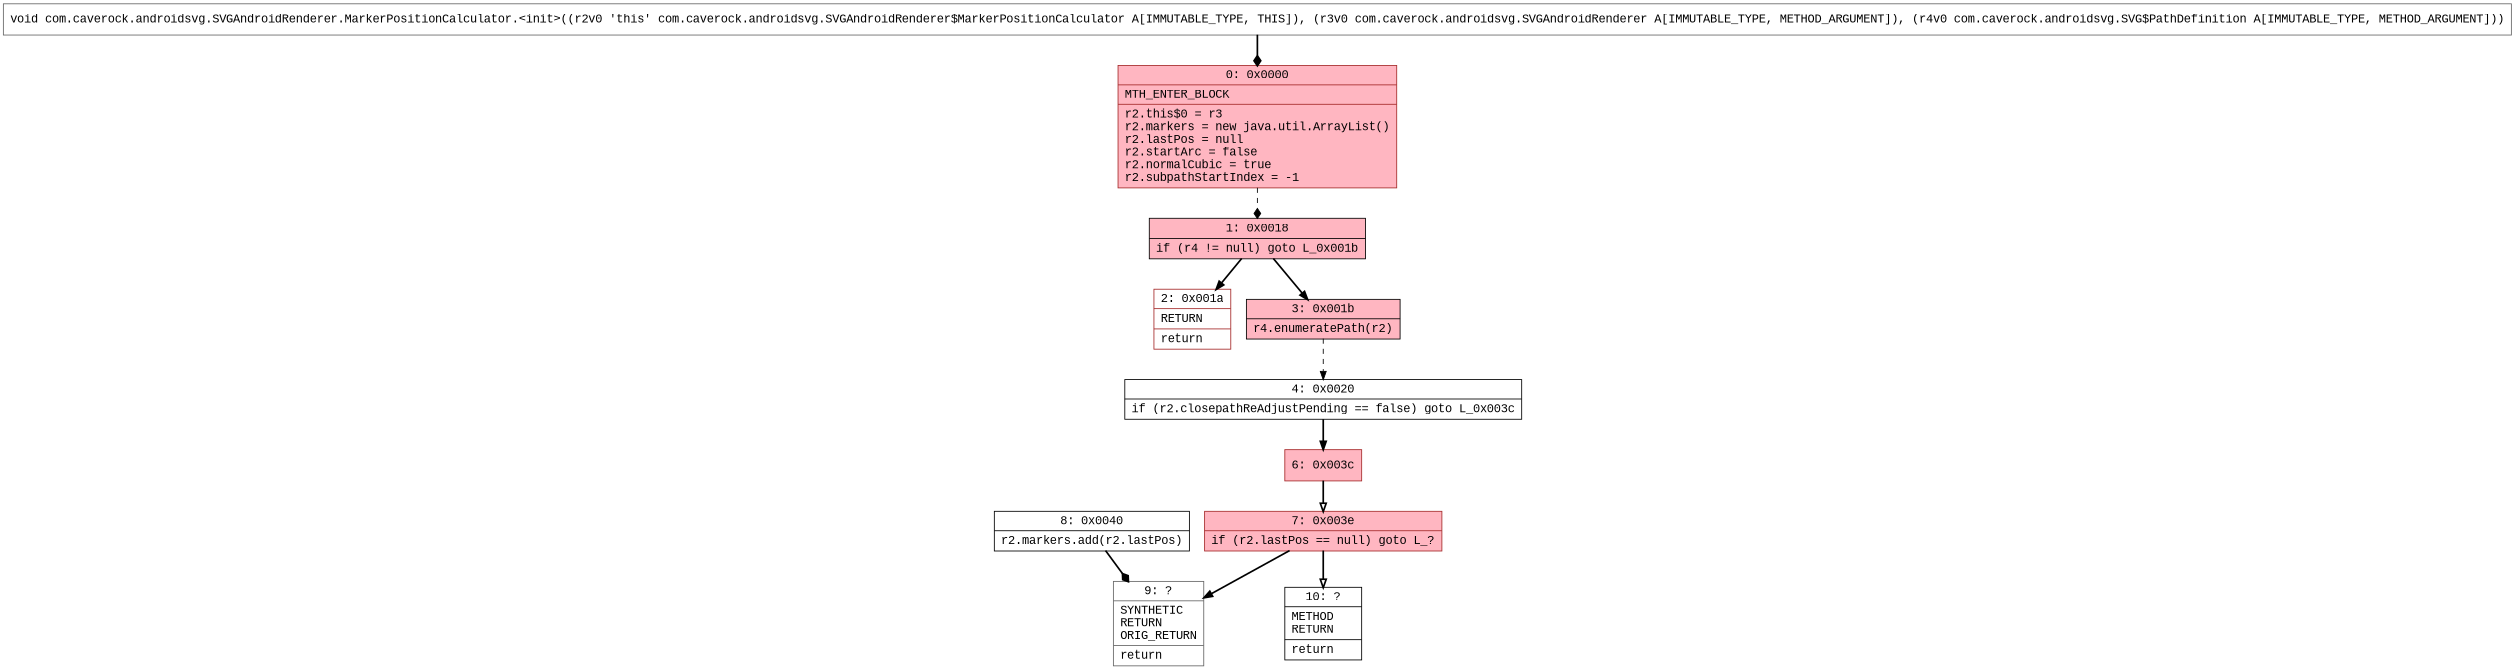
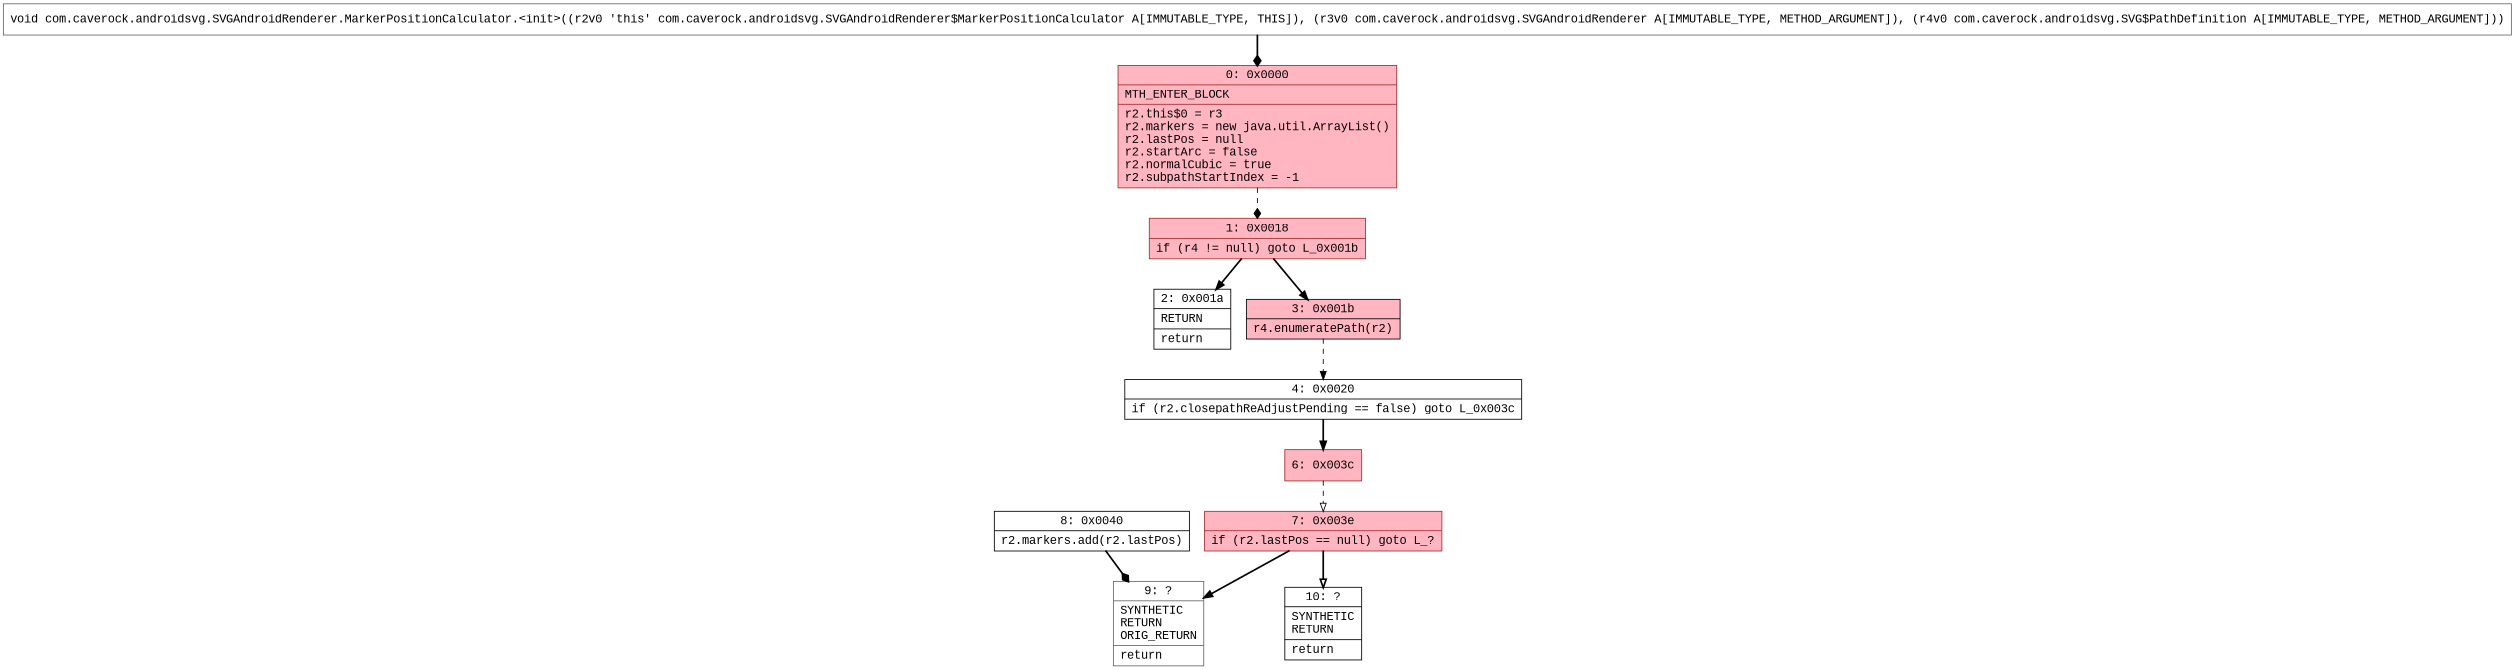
node "1: 0x0018": color black -> brown
node "2: 0x001a": color brown -> black
edge "6: 0x003c" -> "7: 0x003e": style bold -> dashed
node "10: ?": text "METHOD" -> "SYNTHETIC"
